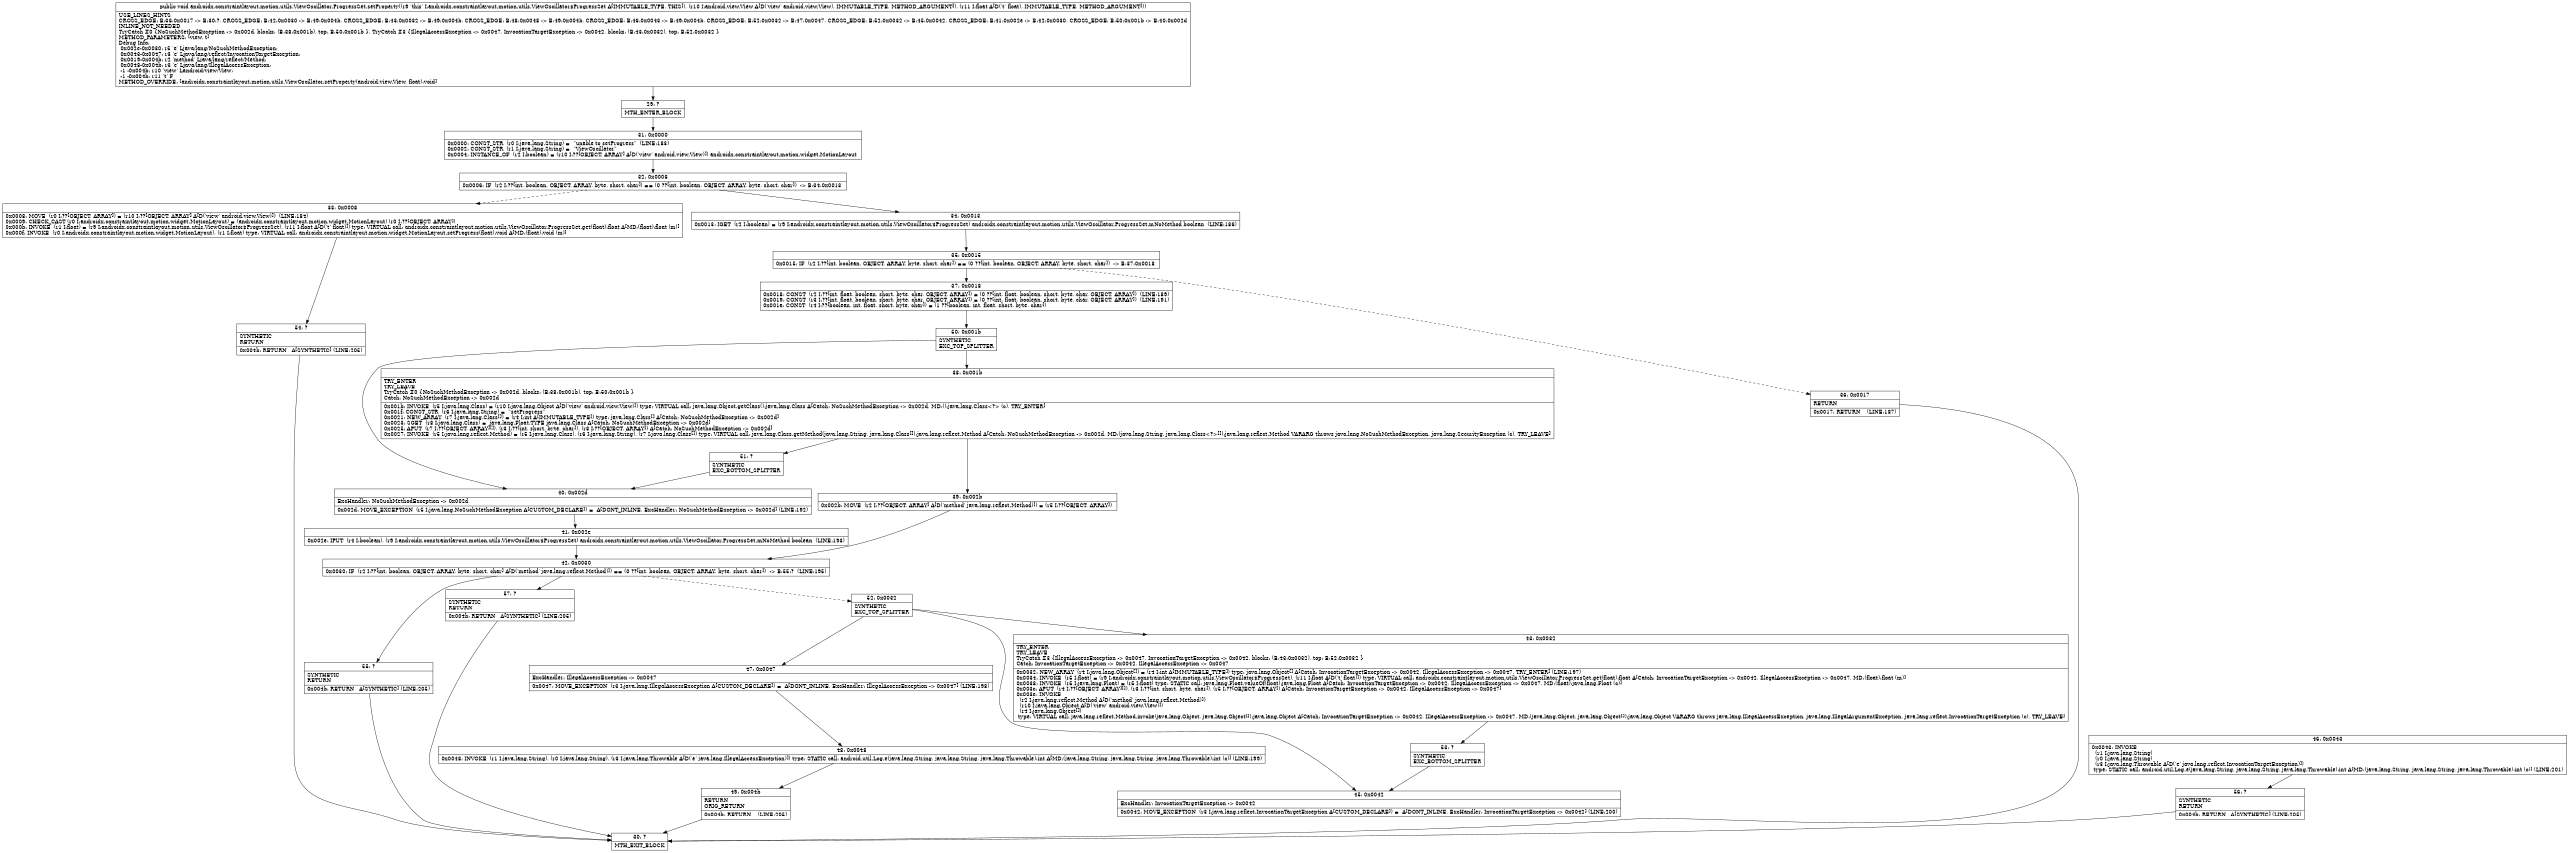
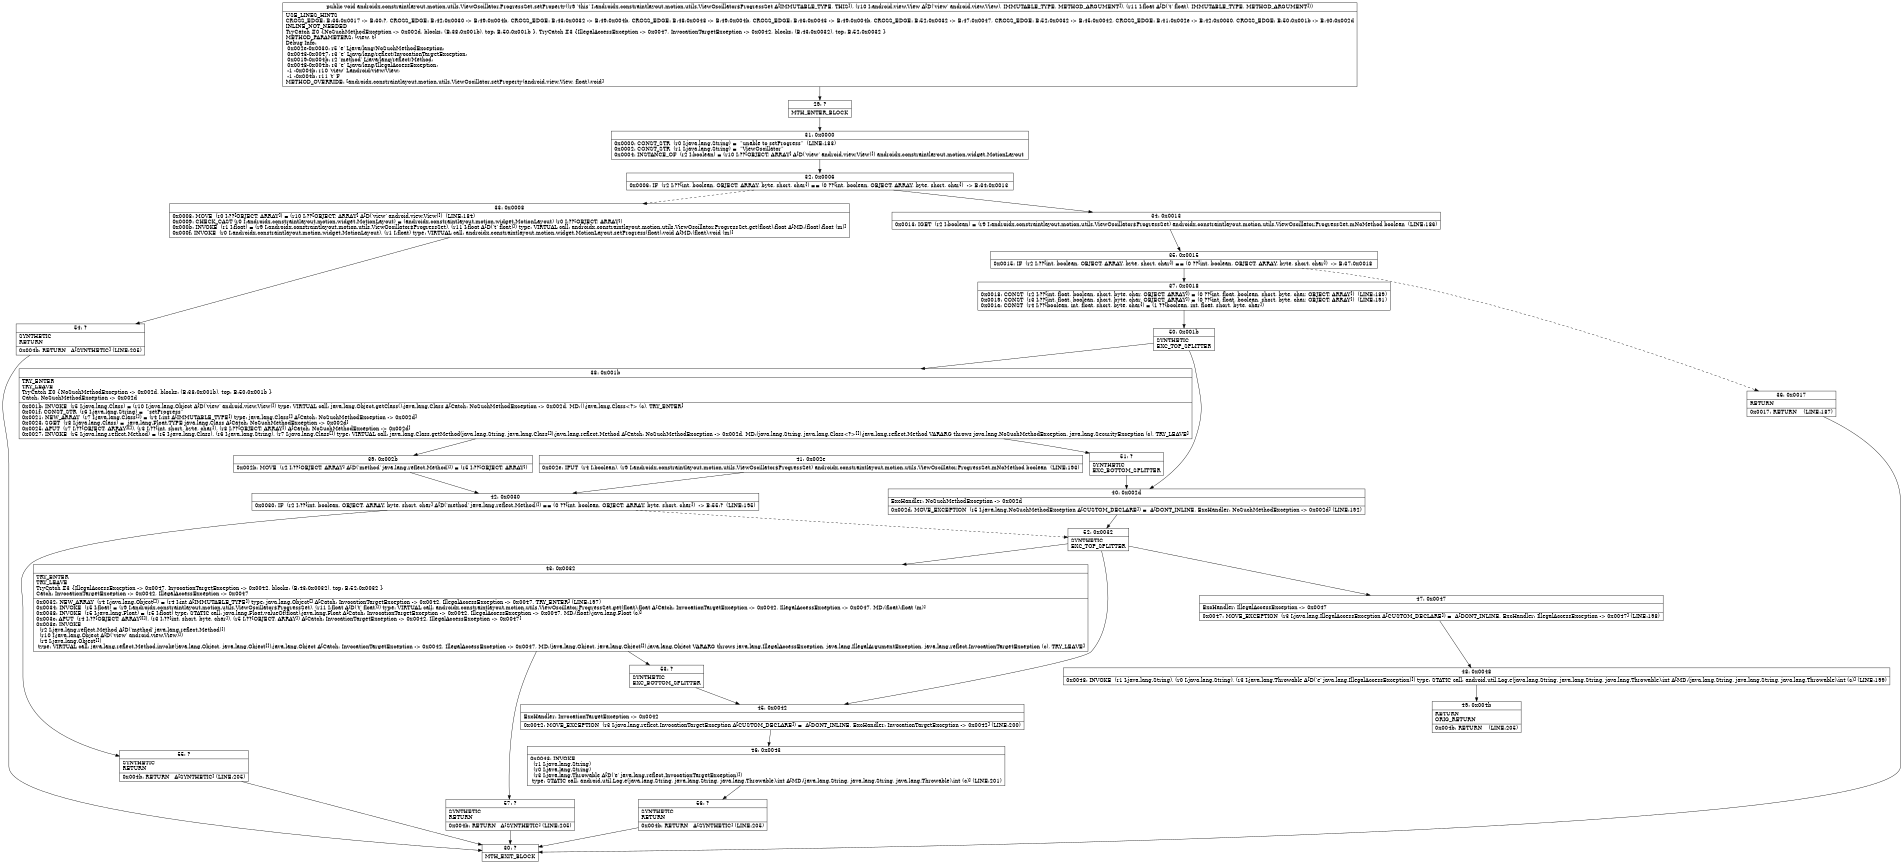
edge "40: 0x002d" -> "41: 0x002e": now "40: 0x002d" -> "52: 0x0032"
edge "42: 0x0030" -> "57: ?": now "43: 0x0032" -> "57: ?"
edge "45: 0x0042" -> "46: 0x0043": added
edge "49: 0x004b" -> "30: ?": removed
